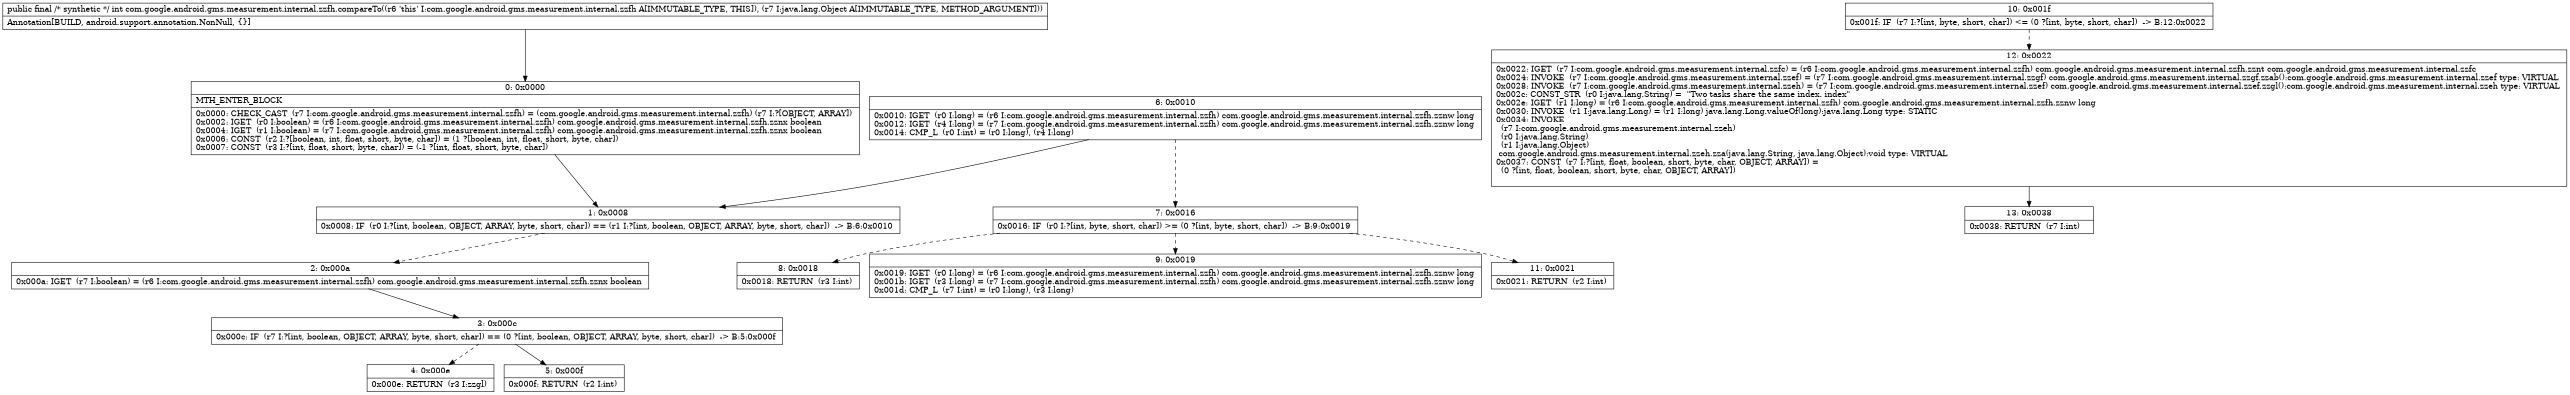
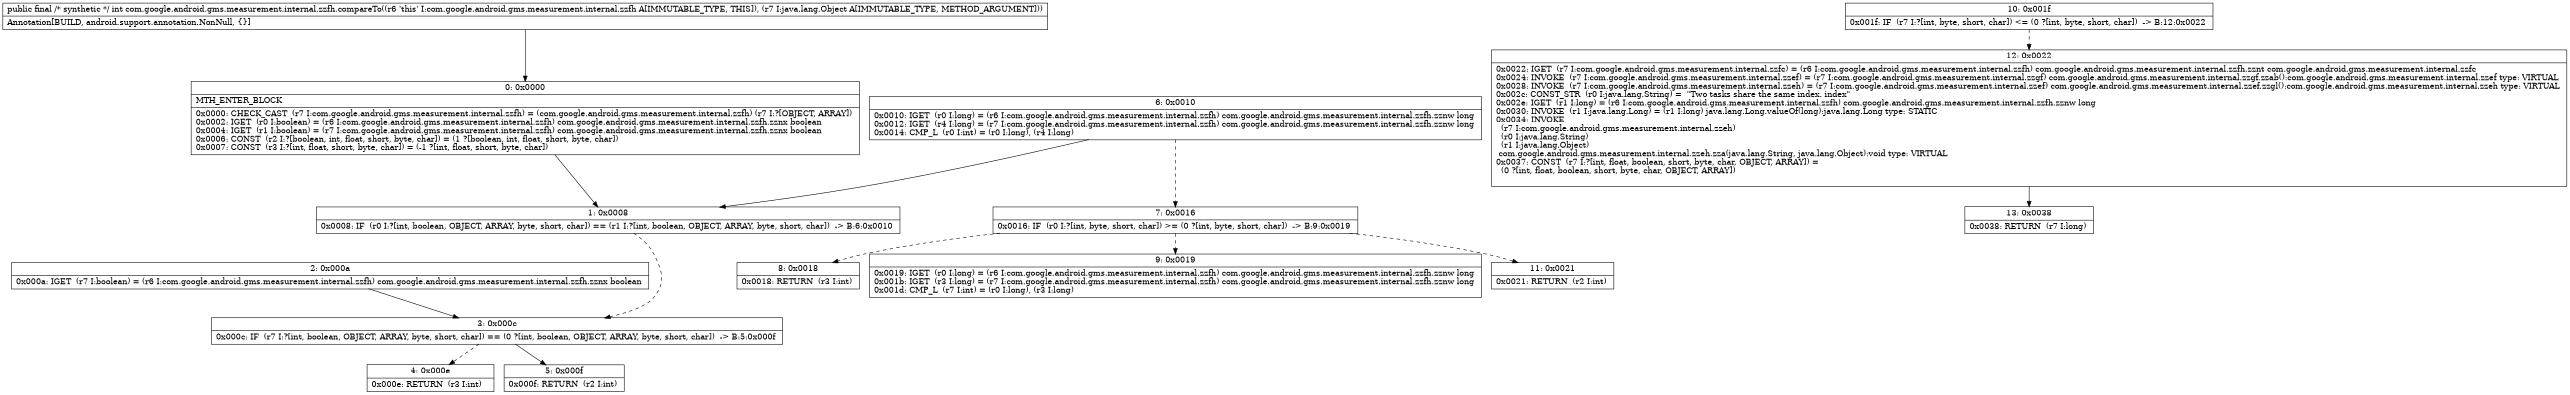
node "13: 0x0038": text "0x0038: RETURN  (r7 I:int)" -> "0x0038: RETURN  (r7 I:long)"
edge "1: 0x0008" -> "2: 0x000a": now "1: 0x0008" -> "3: 0x000c"
node "4: 0x000e": text "0x000e: RETURN  (r3 I:zzgl)" -> "0x000e: RETURN  (r3 I:int)"
